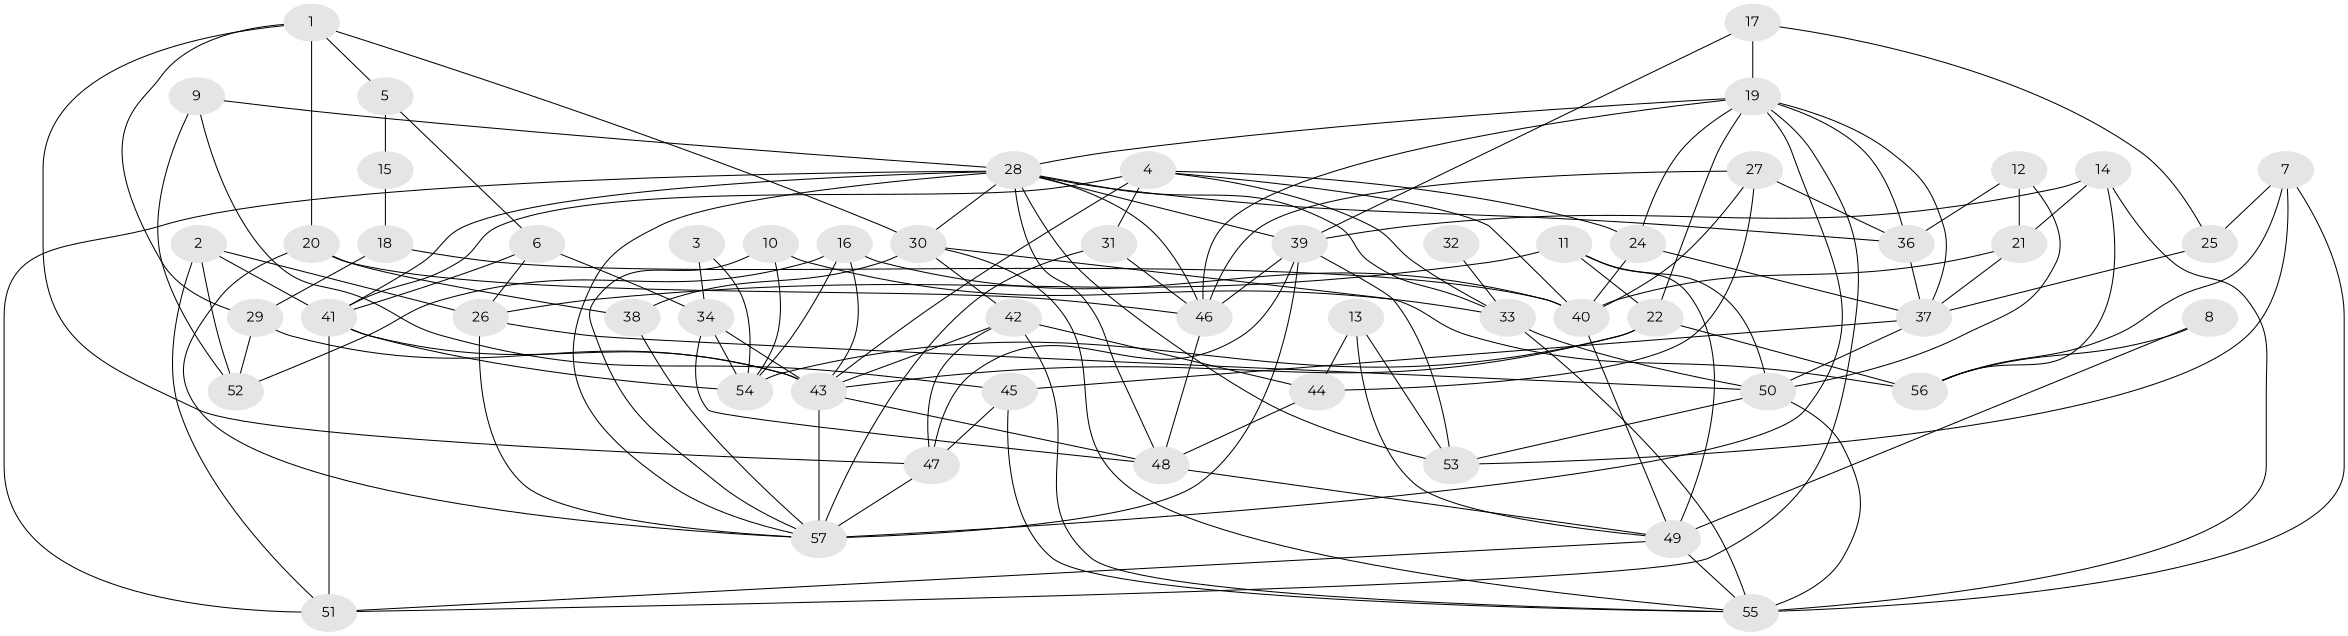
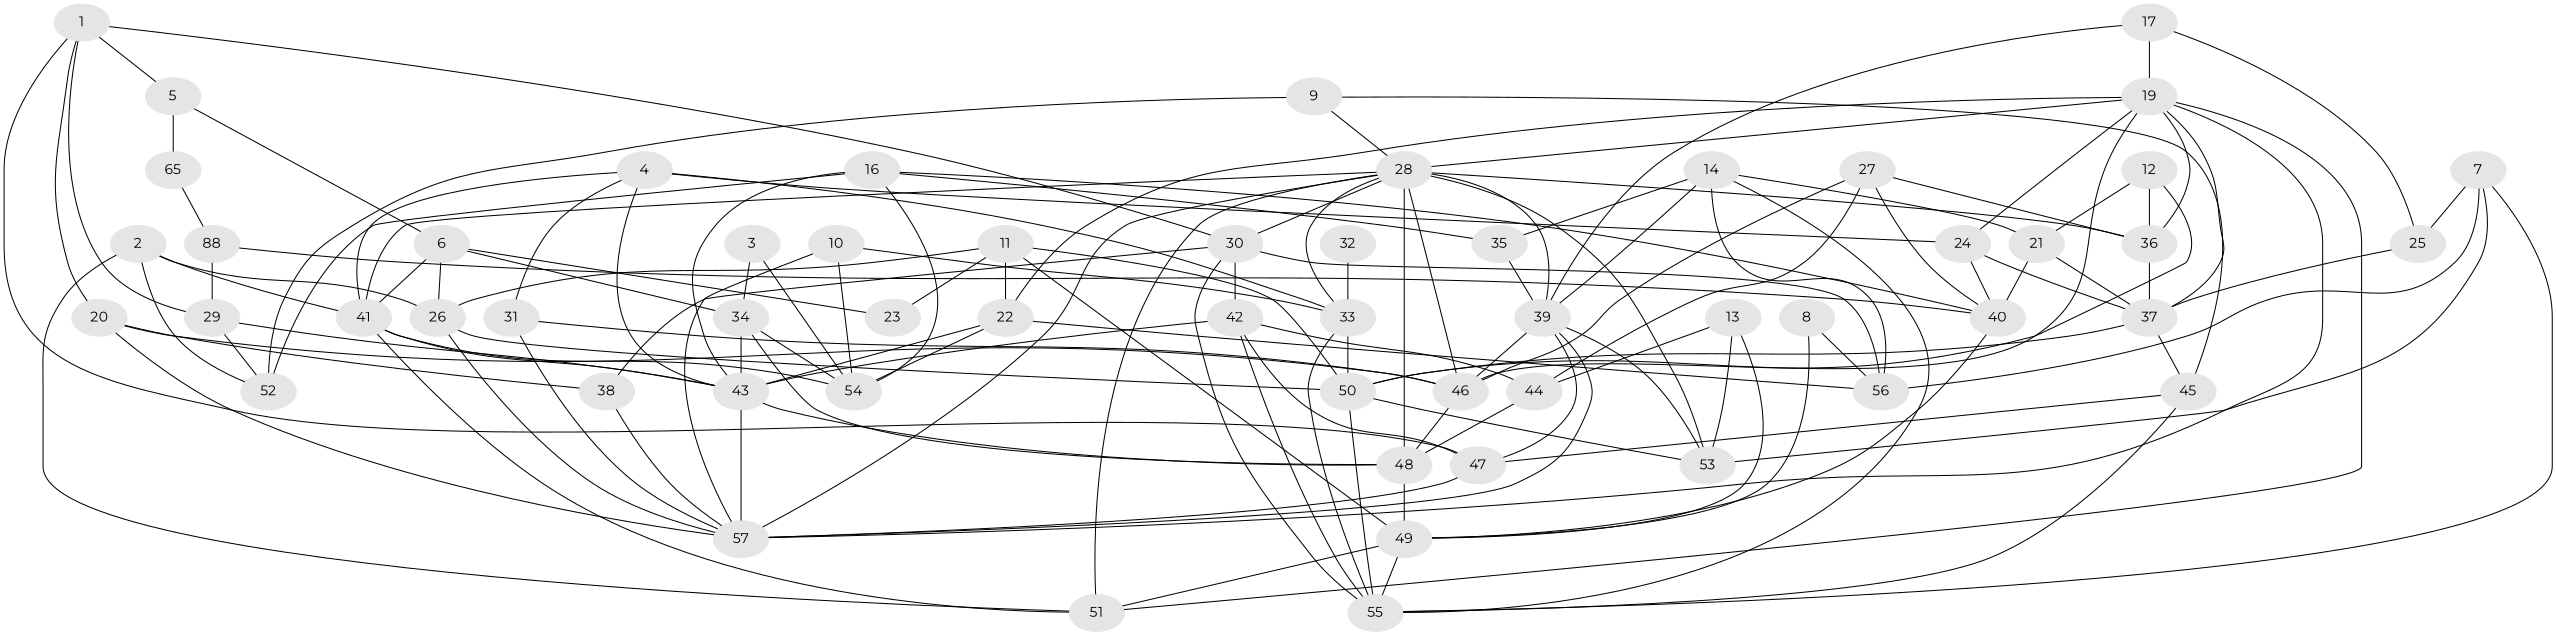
node "15": label "15" -> "65"
edge "4" -- "40": removed
node "18": label "18" -> "88"
node "35": added
node "23": added
